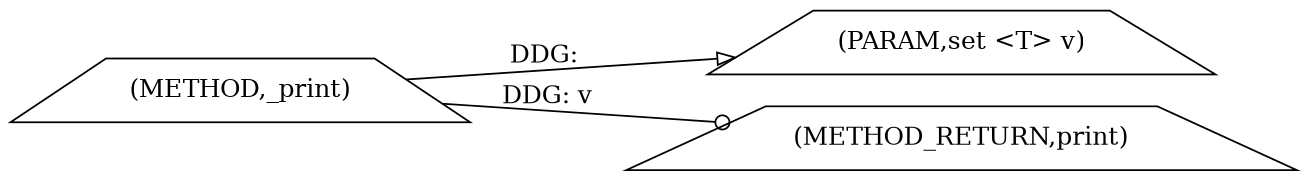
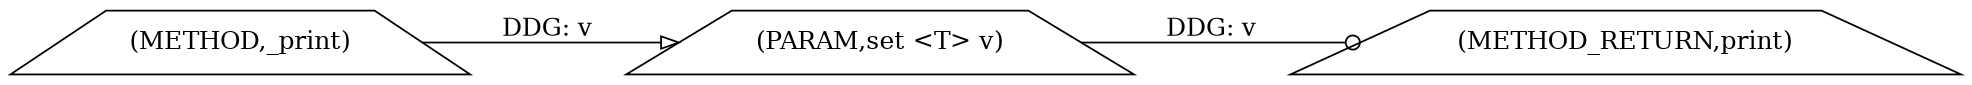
edge "(METHOD,_print)" -> "(PARAM,set <T> v)": label "DDG: " -> "DDG: v"
edge "(METHOD,_print)" -> "(METHOD_RETURN,print)": now "(PARAM,set <T> v)" -> "(METHOD_RETURN,print)"
